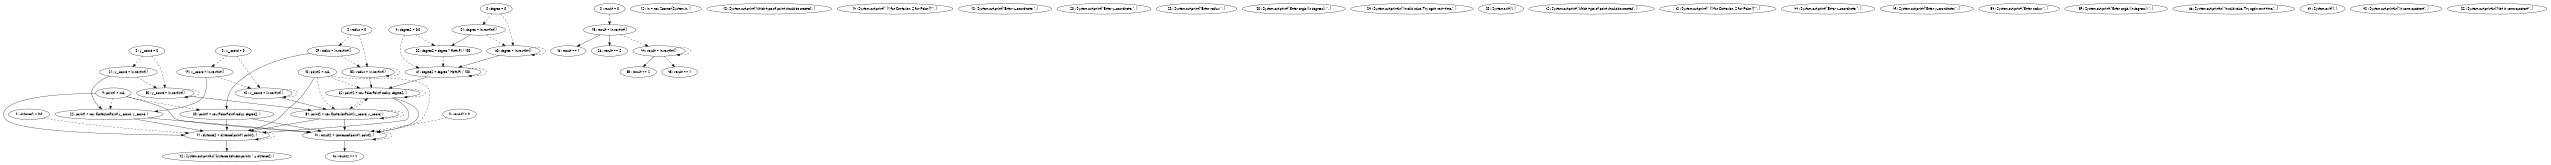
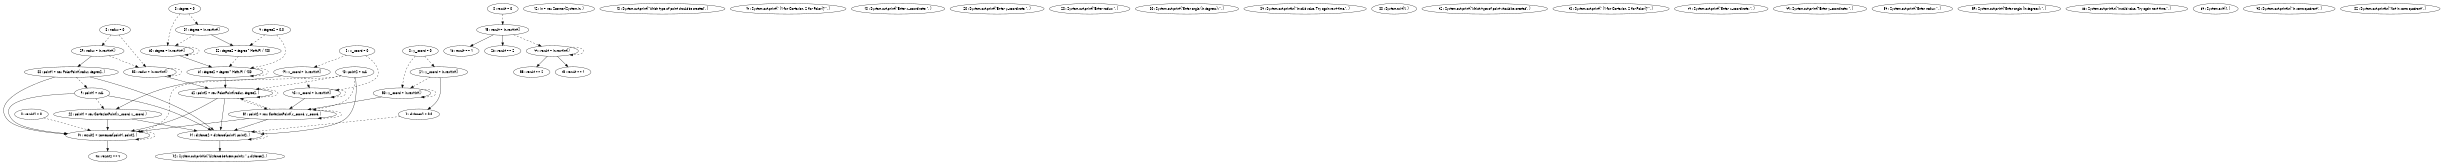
edge "44 : result = in.nextInt()" -> "45 : result == 1": style dashed -> solid
edge "21 : y_coord = in.nextInt()" -> "22 : point1 = new CartesianPoint(x_coord, y_coord, )": now "21 : y_coord = in.nextInt()" -> "7 : distance2 = 0.0"
edge "9 : point1 = null" -> "33 : point1 = new PolarPoint(radius, degree2, )": reversed
